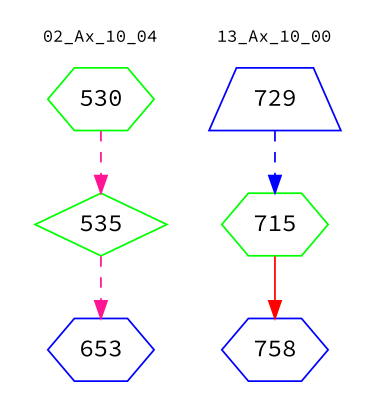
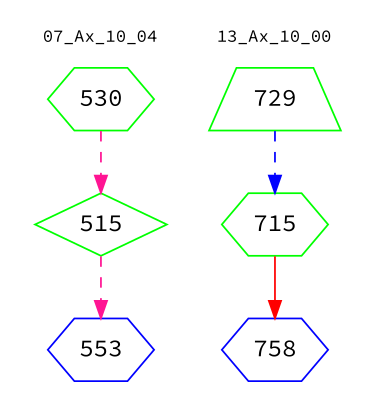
cluster "02_Ax_10_04": label "02_Ax_10_04" -> "07_Ax_10_04"
node "729": color blue -> green
node "535": label "535" -> "515"
node "653": label "653" -> "553"
